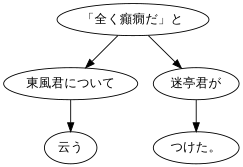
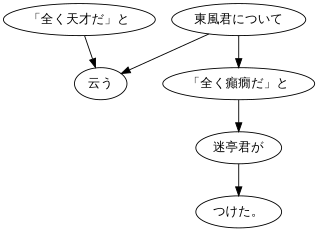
node "「全く天才だ」と": added
edge "「全く癲癇だ」と" -> "東風君について": reversed
